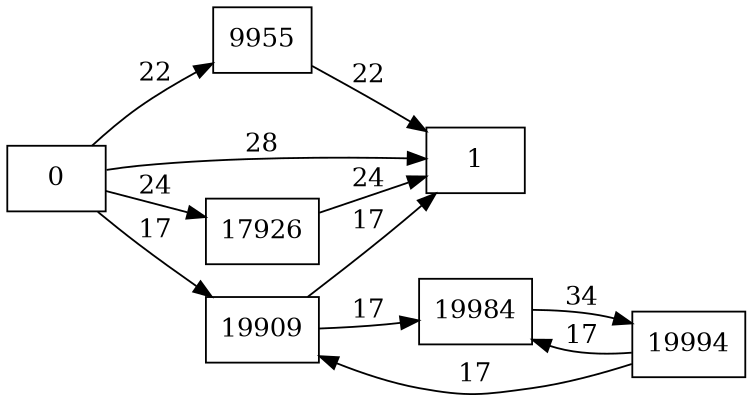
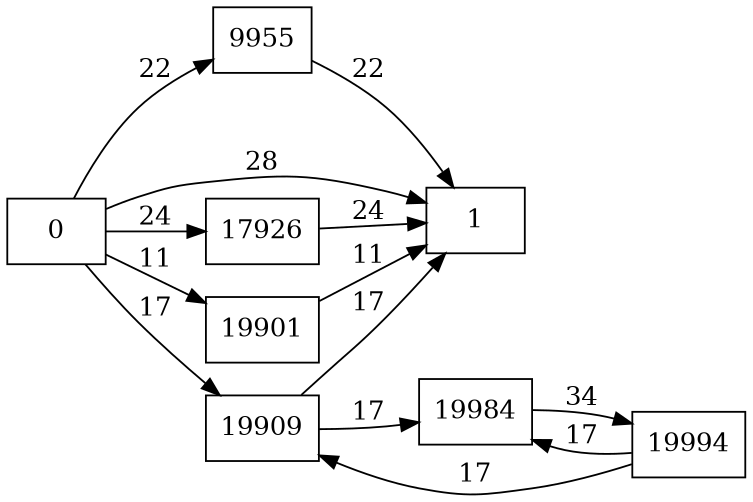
node "19901": added
